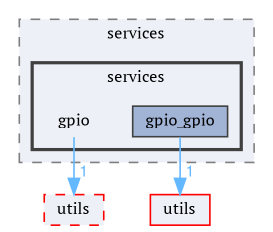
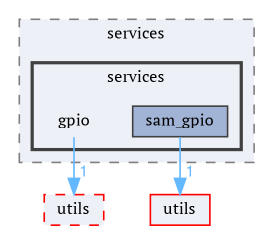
node "gpio_gpio": label "gpio_gpio" -> "sam_gpio"
